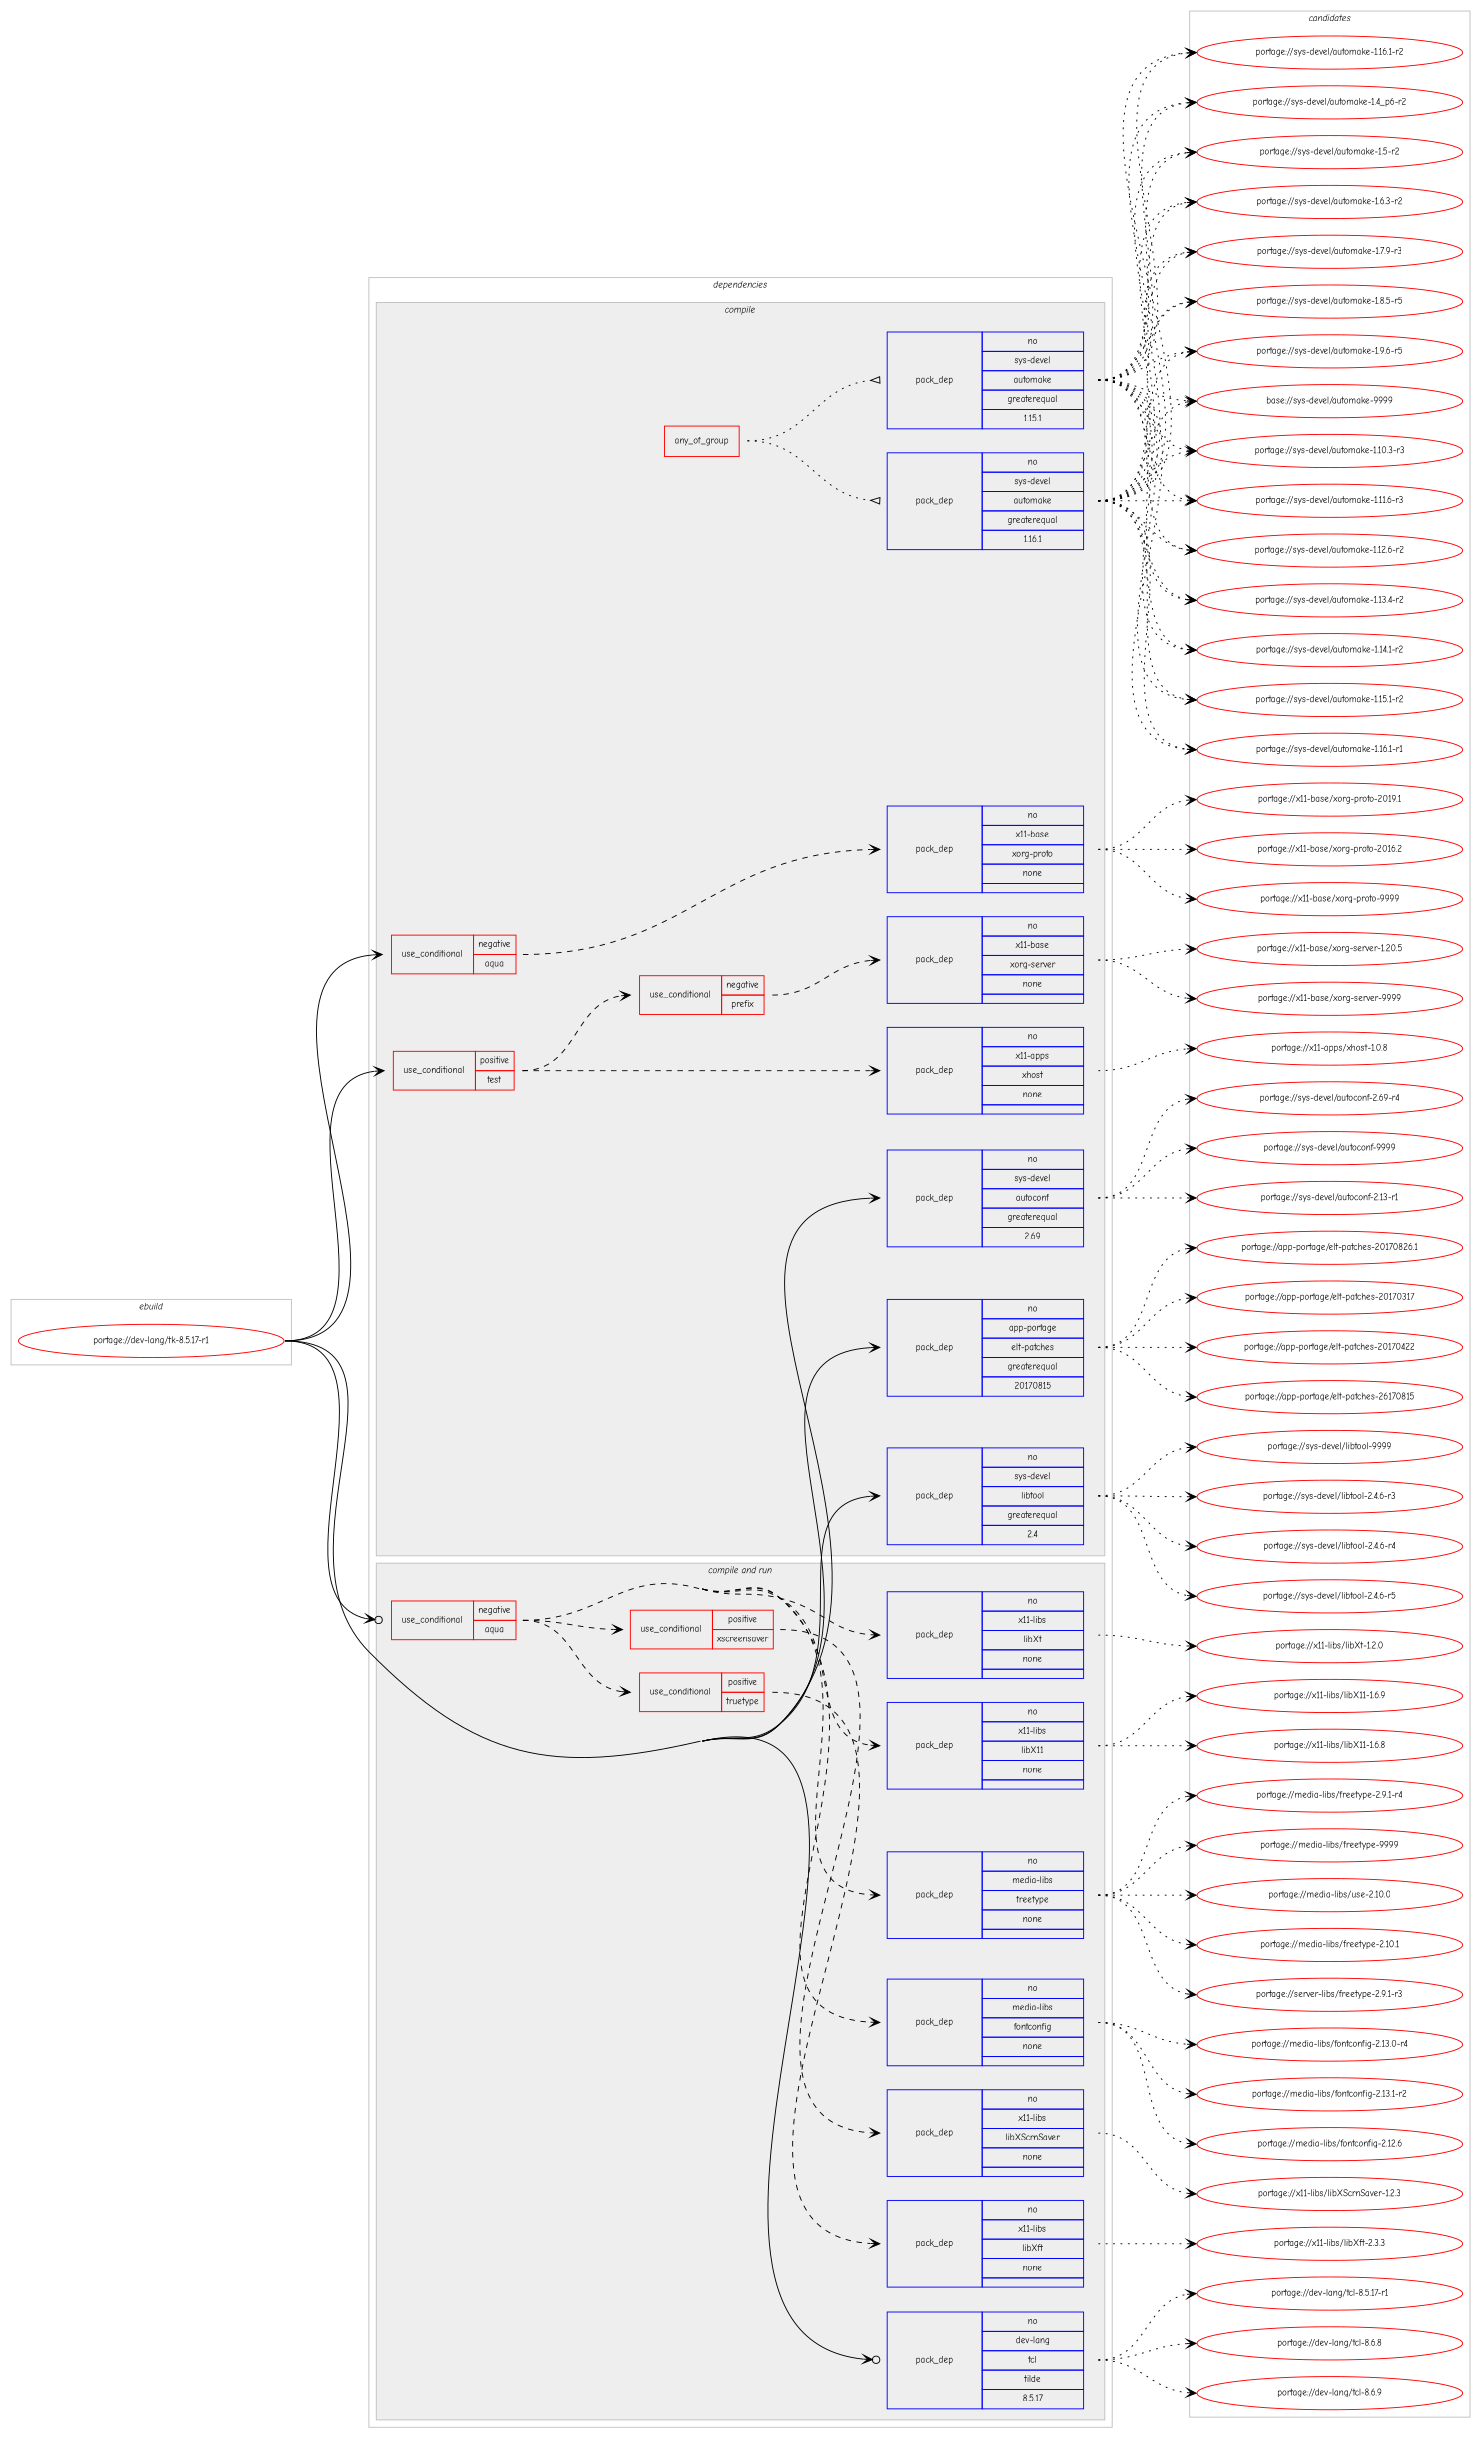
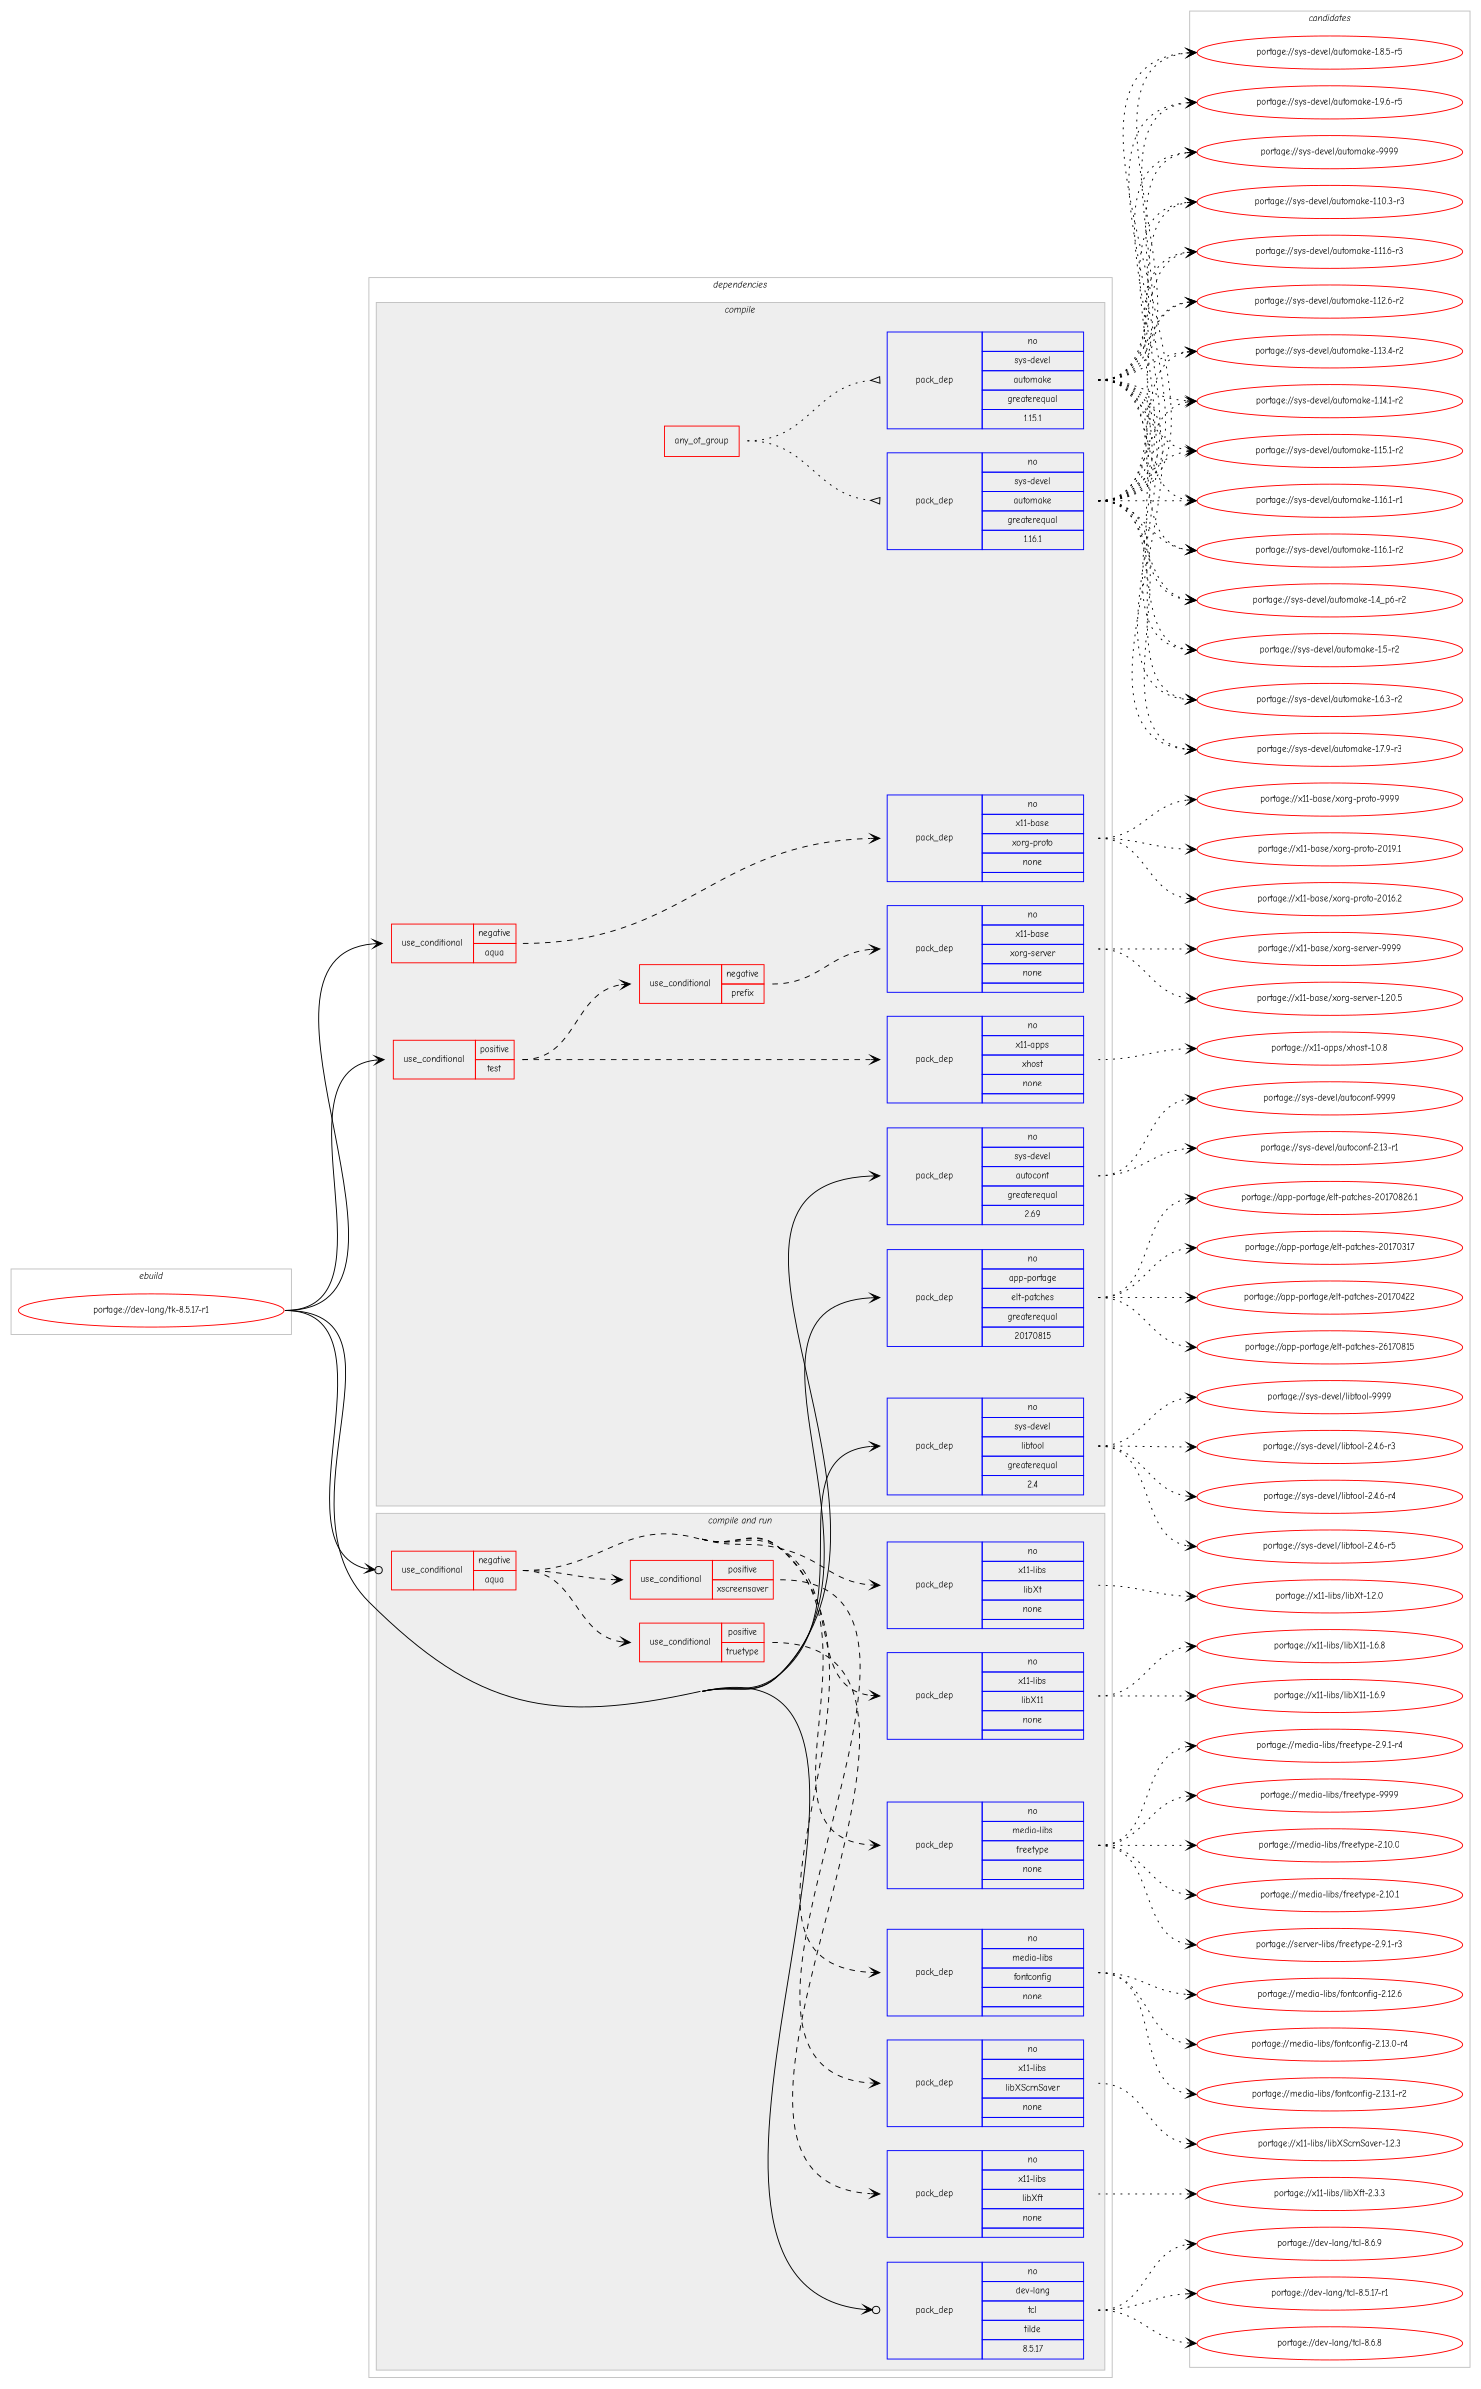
node "base://sys-devel/automake-9999": label "base://sys-devel/automake-9999" -> "portage://sys-devel/automake-9999"
node "portage://sys-devel/autoconf-2.69-r4": removed
node "portage://media-libs/use-2.10.0": label "portage://media-libs/use-2.10.0" -> "portage://media-libs/freetype-2.10.0"
